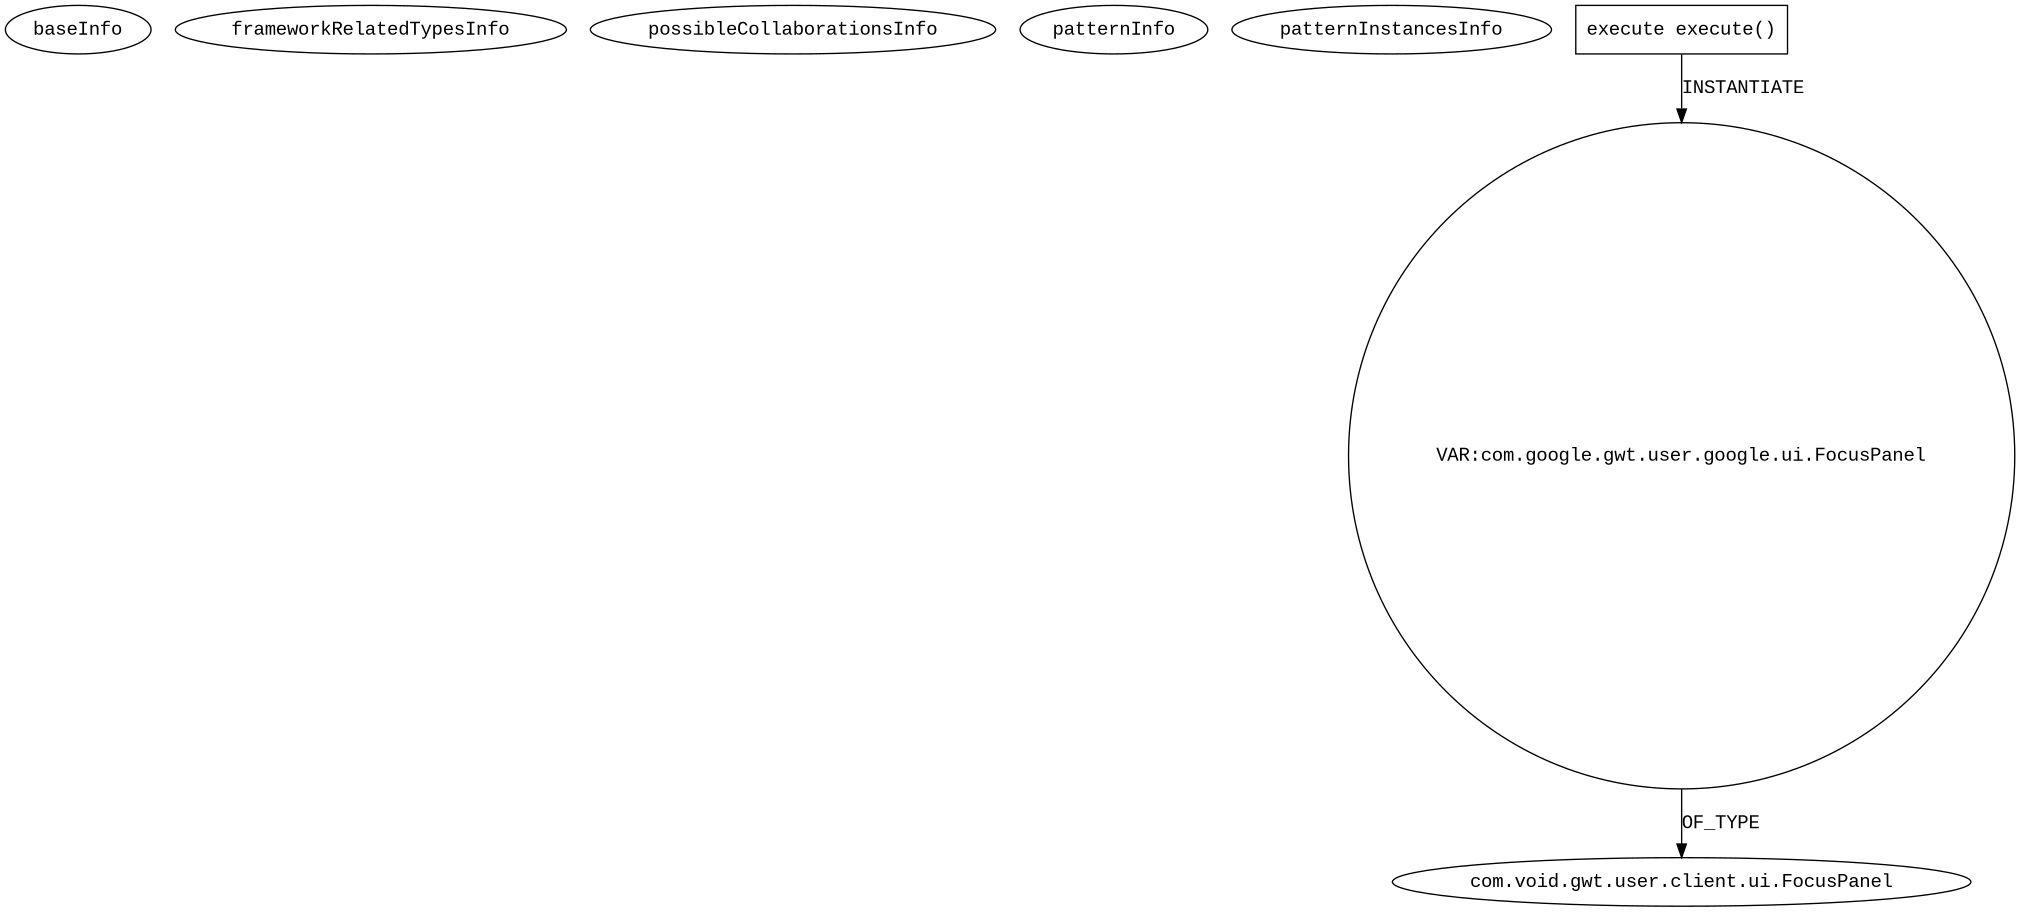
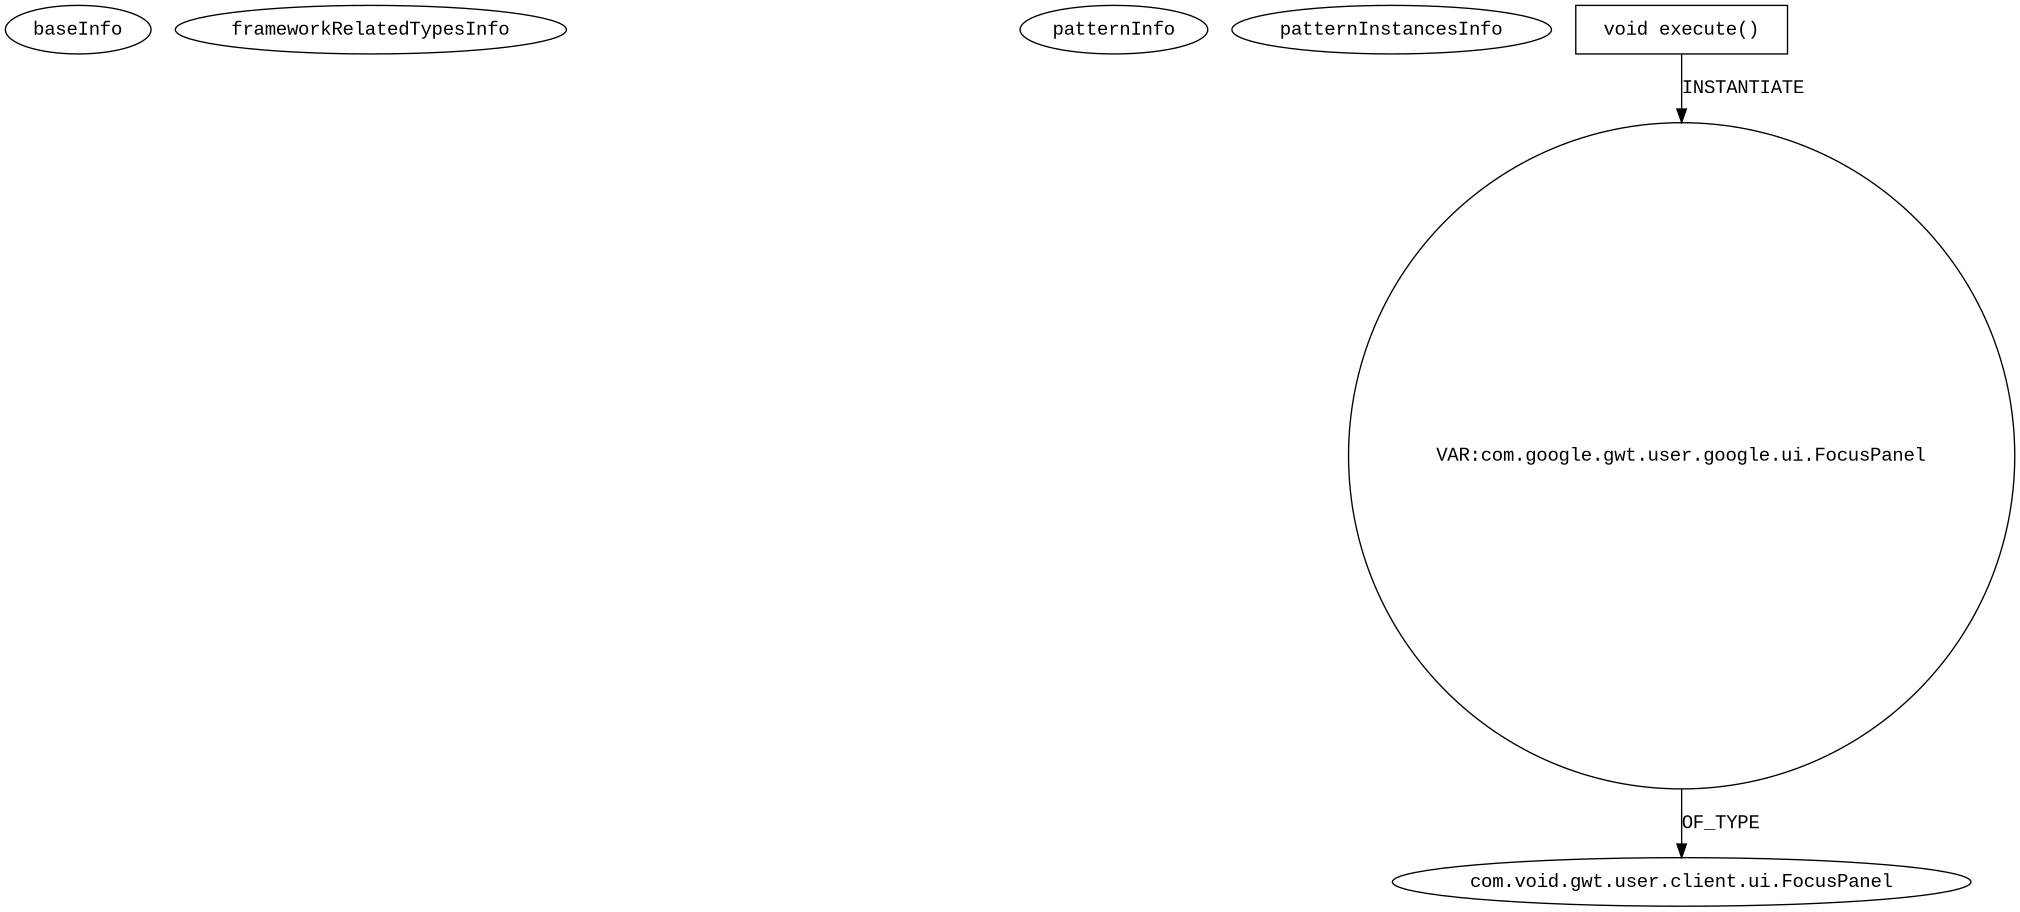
node "possibleCollaborationsInfo": removed
node "execute execute()": label "execute execute()" -> "void execute()"
